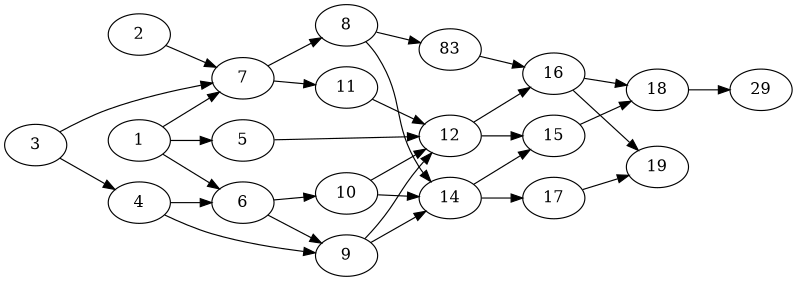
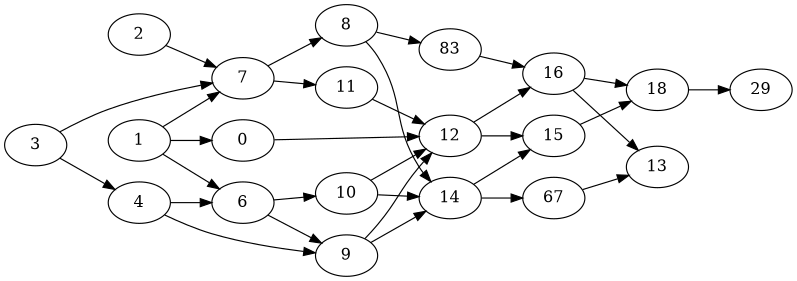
node "5": label "5" -> "0"
node "19": label "19" -> "13"
node "17": label "17" -> "67"
